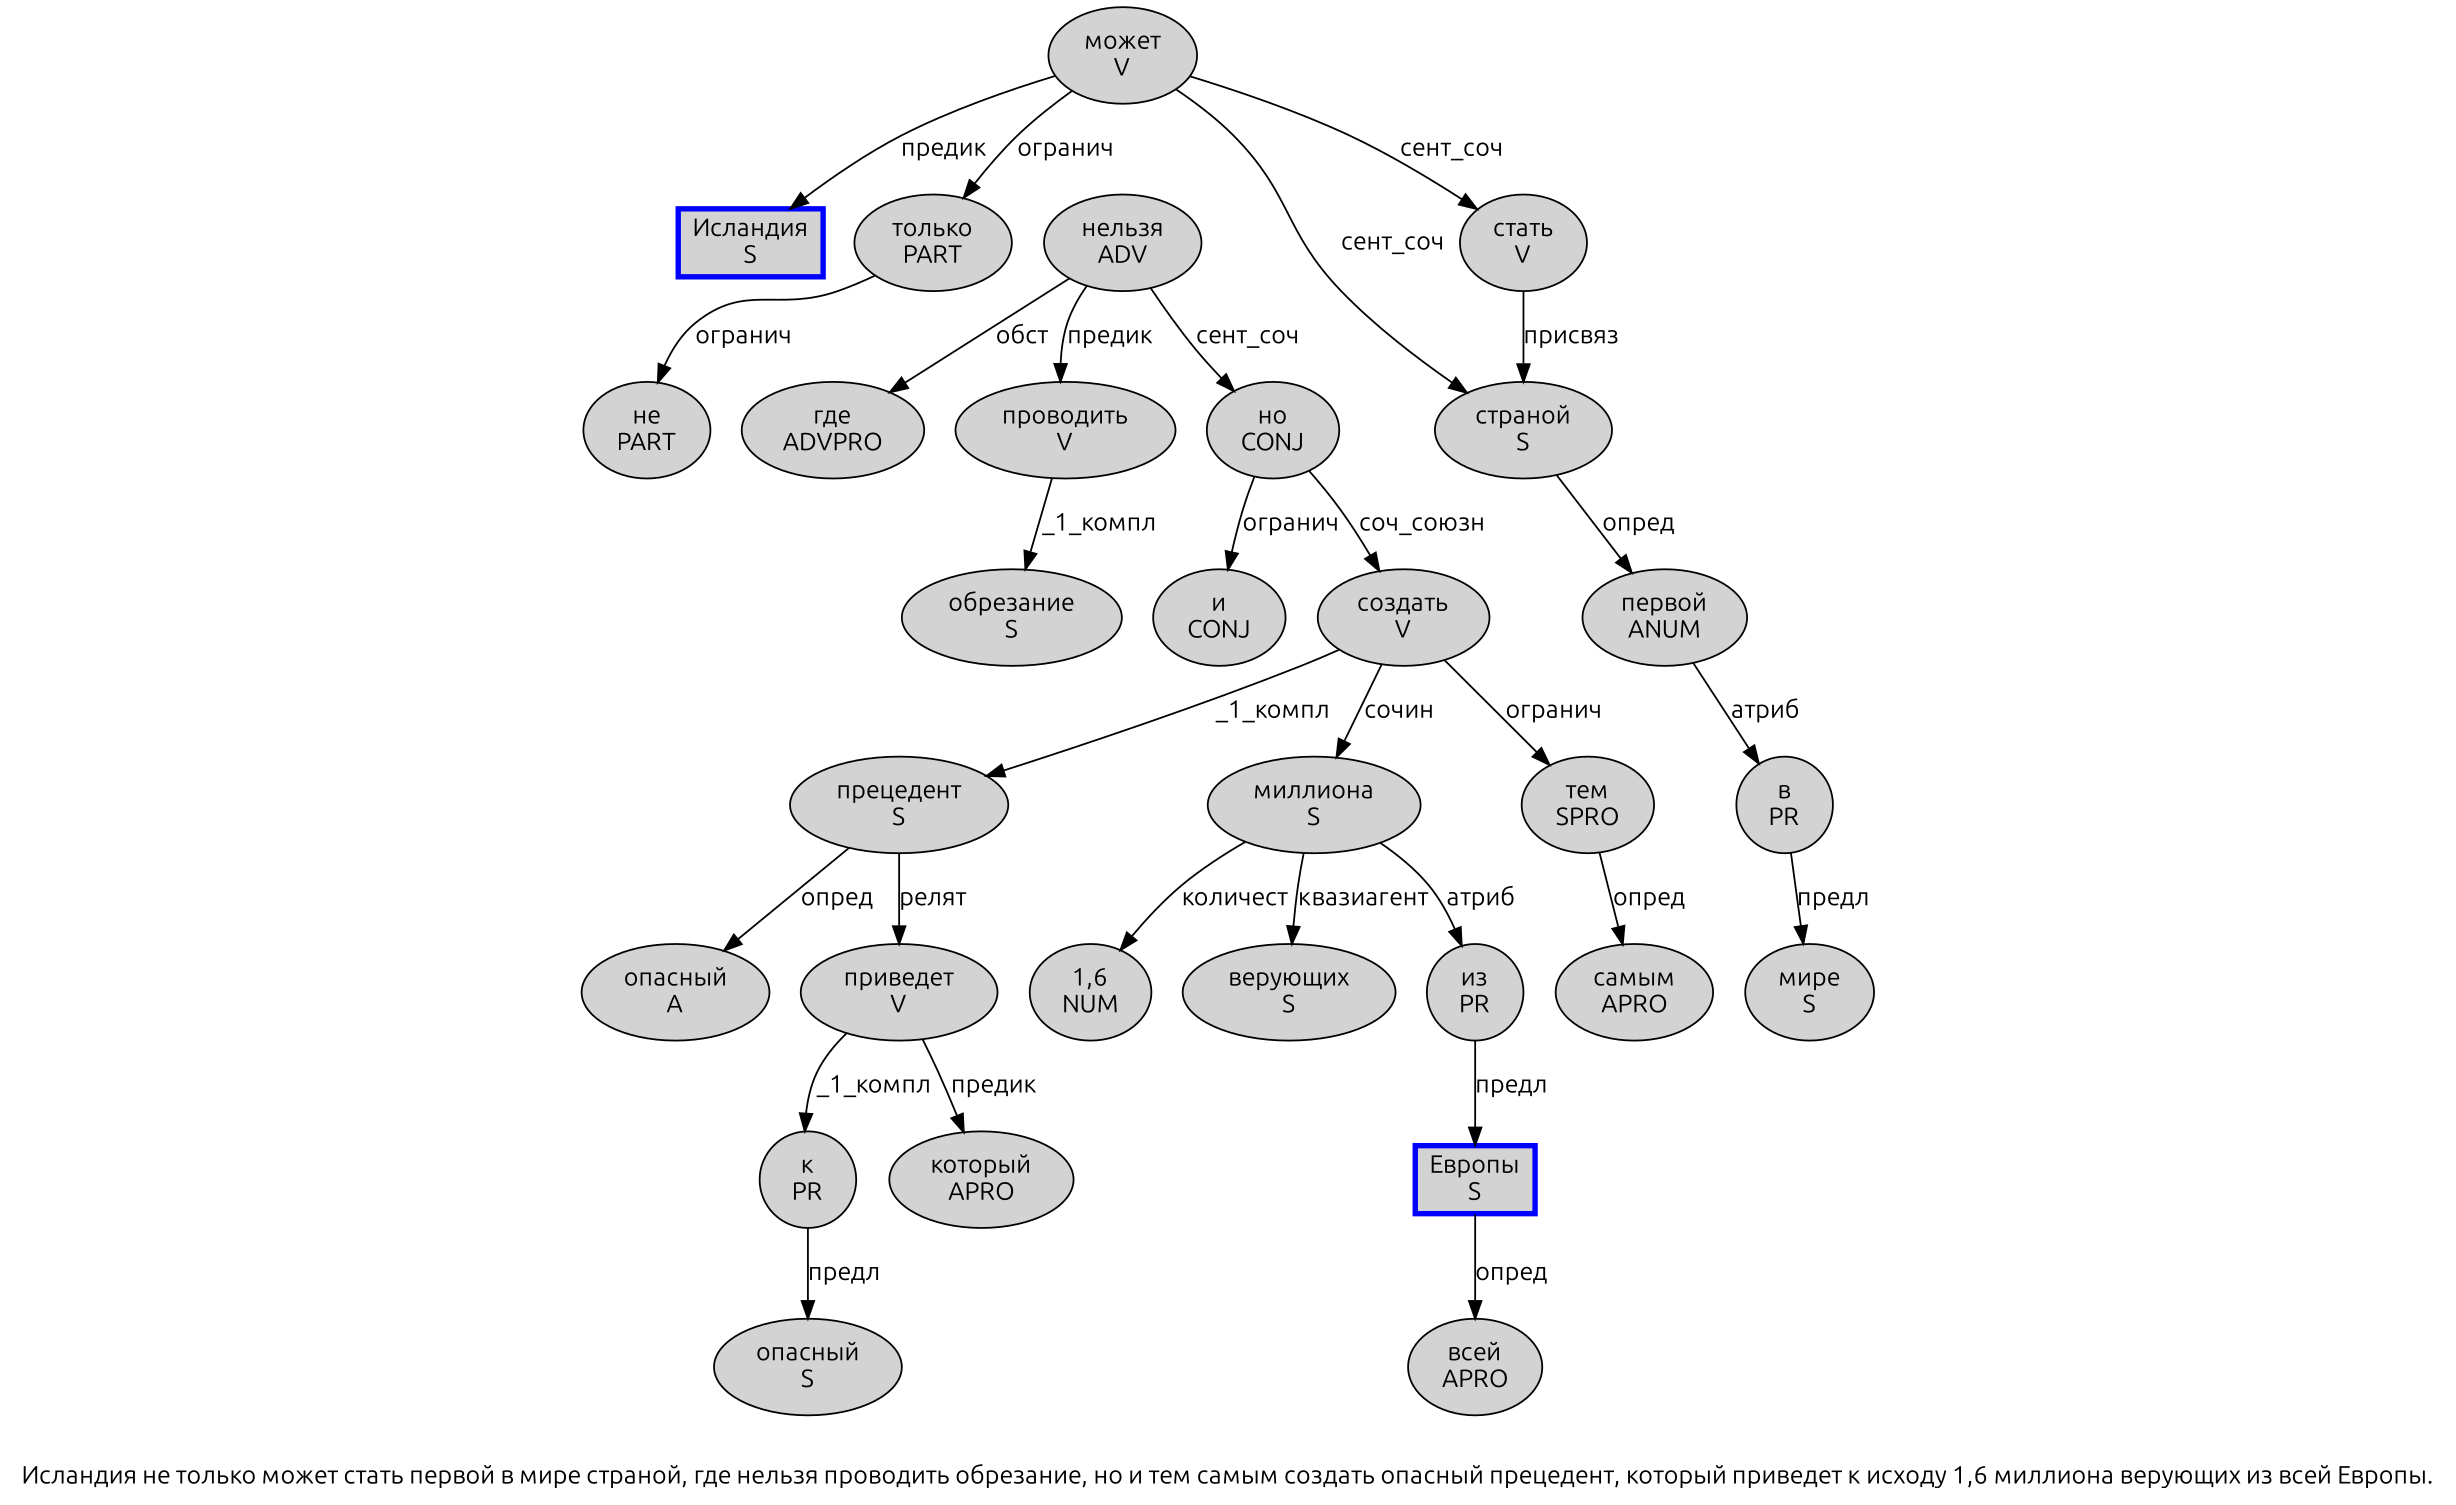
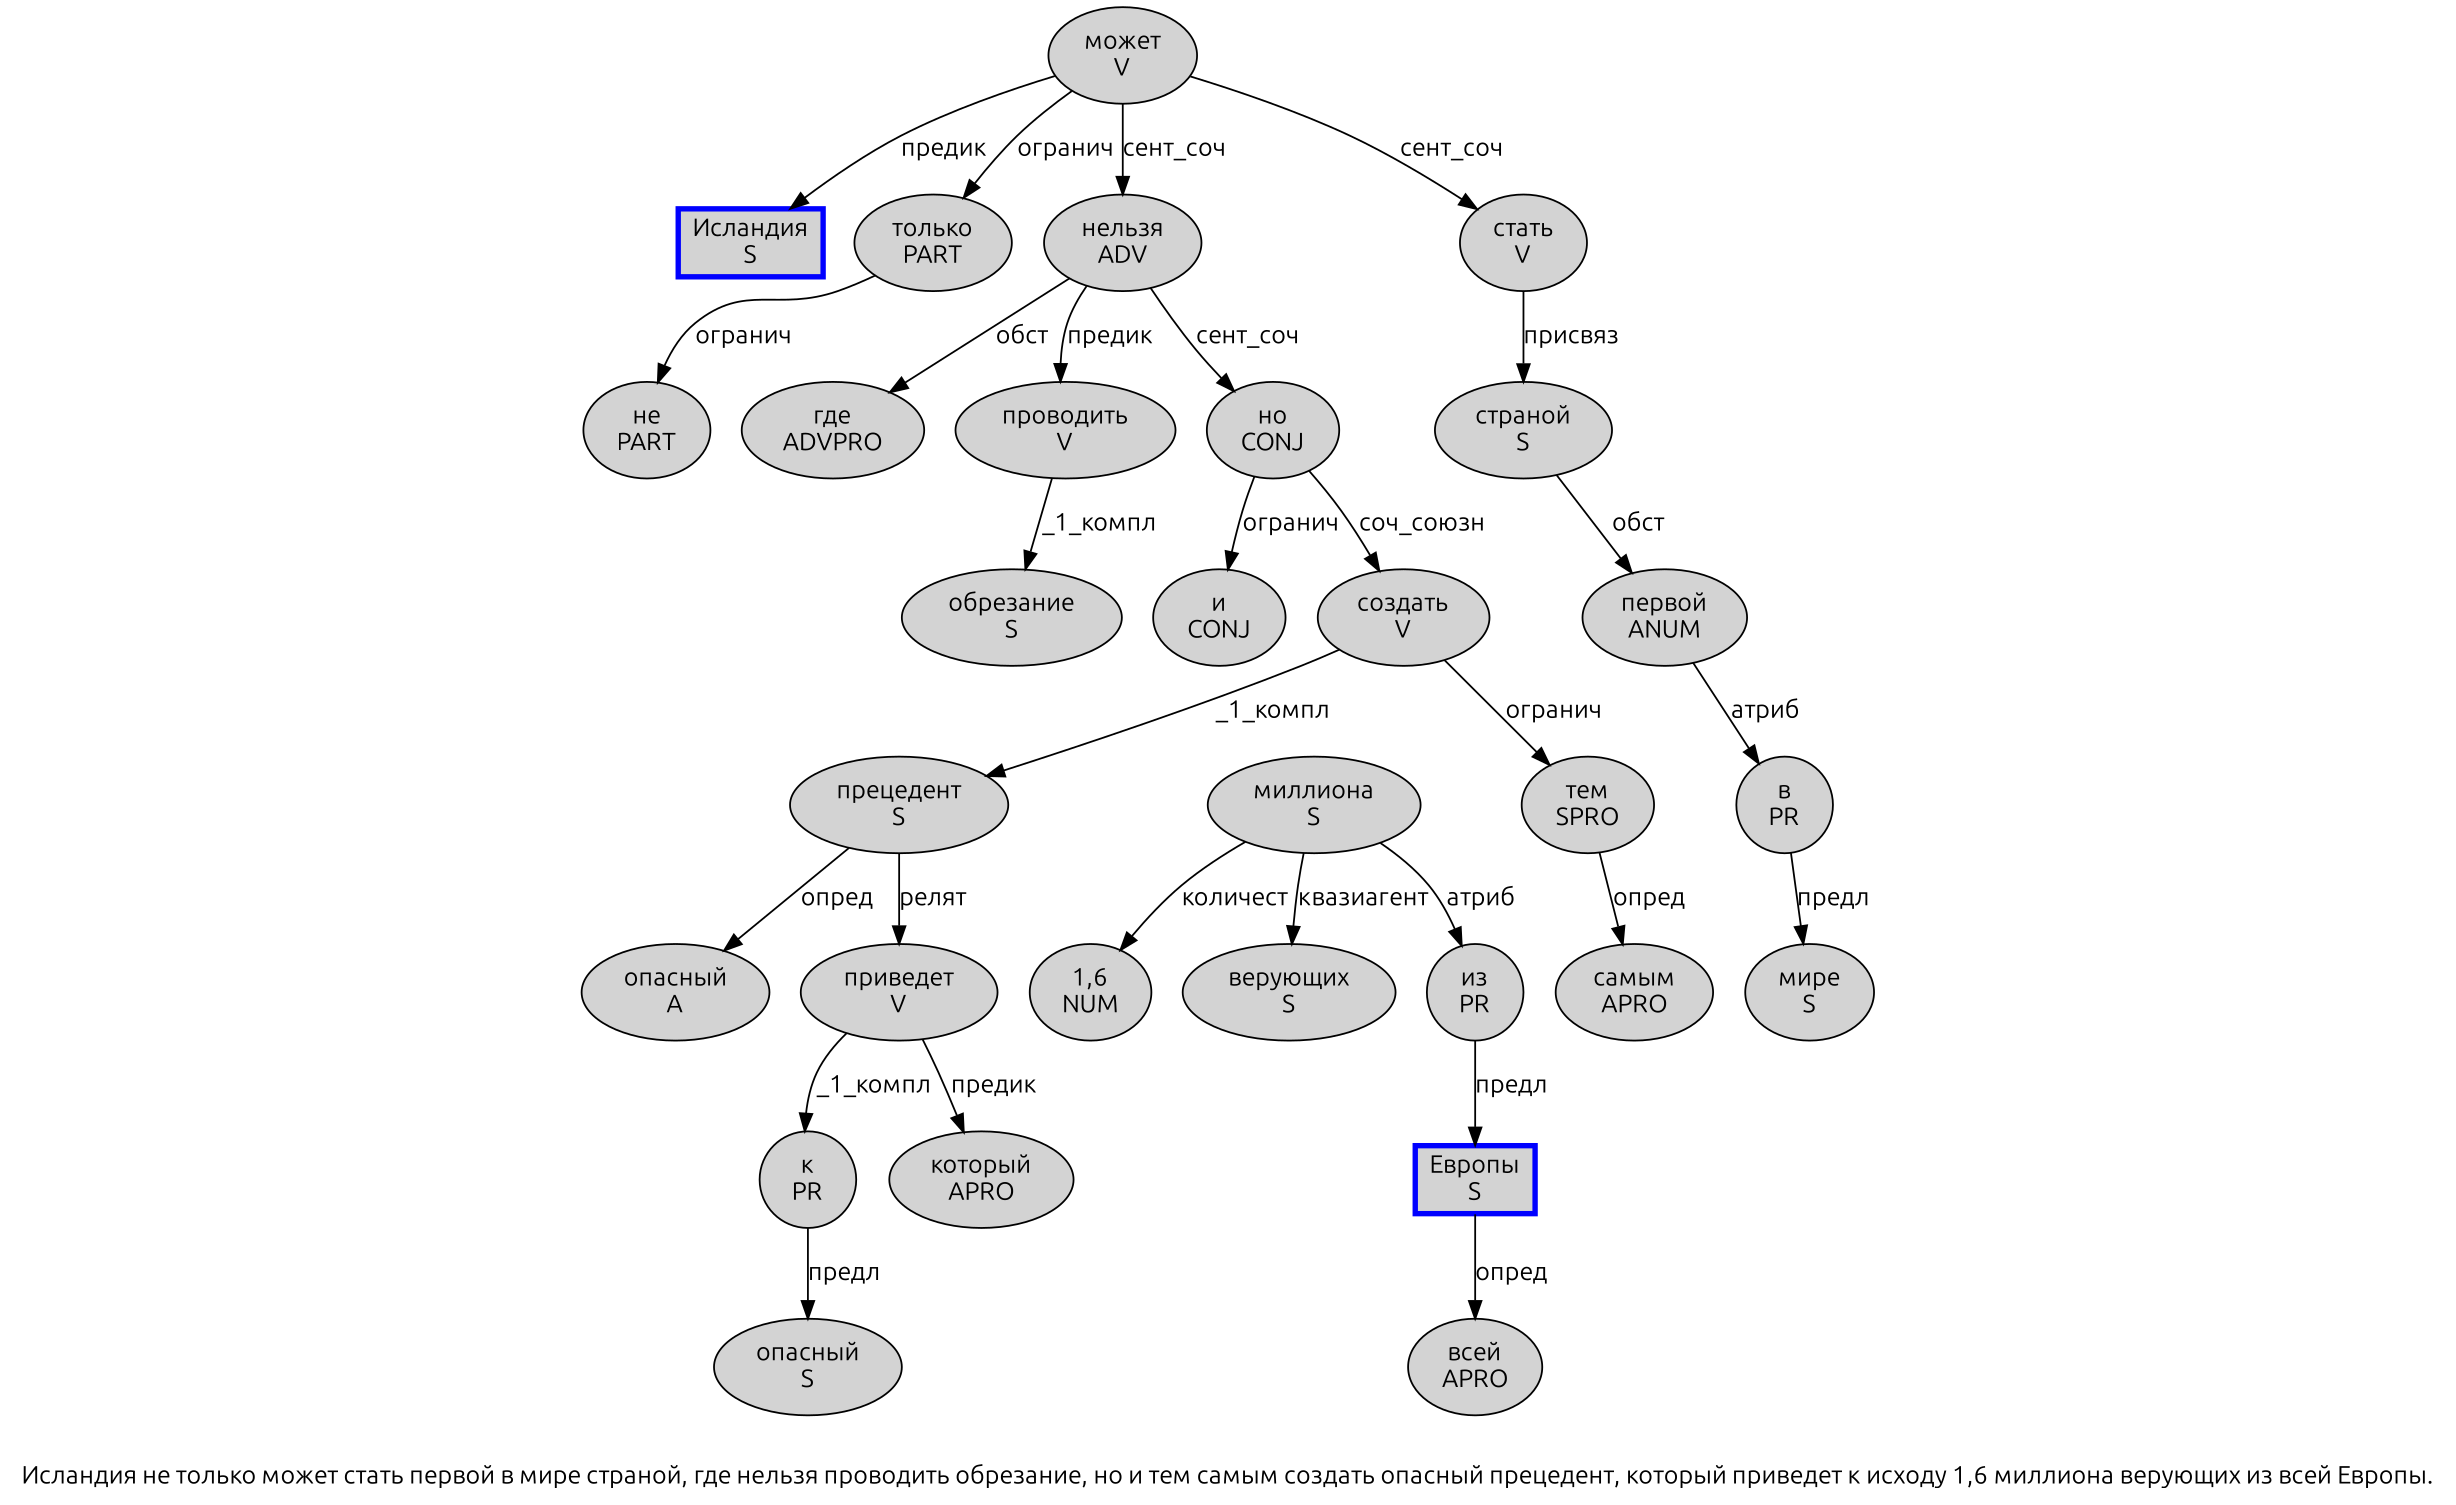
edge "может V" -> "страной S": now "может V" -> "нельзя ADV"
edge "страной S" -> "первой ANUM": label "опред" -> "обст"
edge "создать V" -> "миллиона S": removed, label "сочин"
